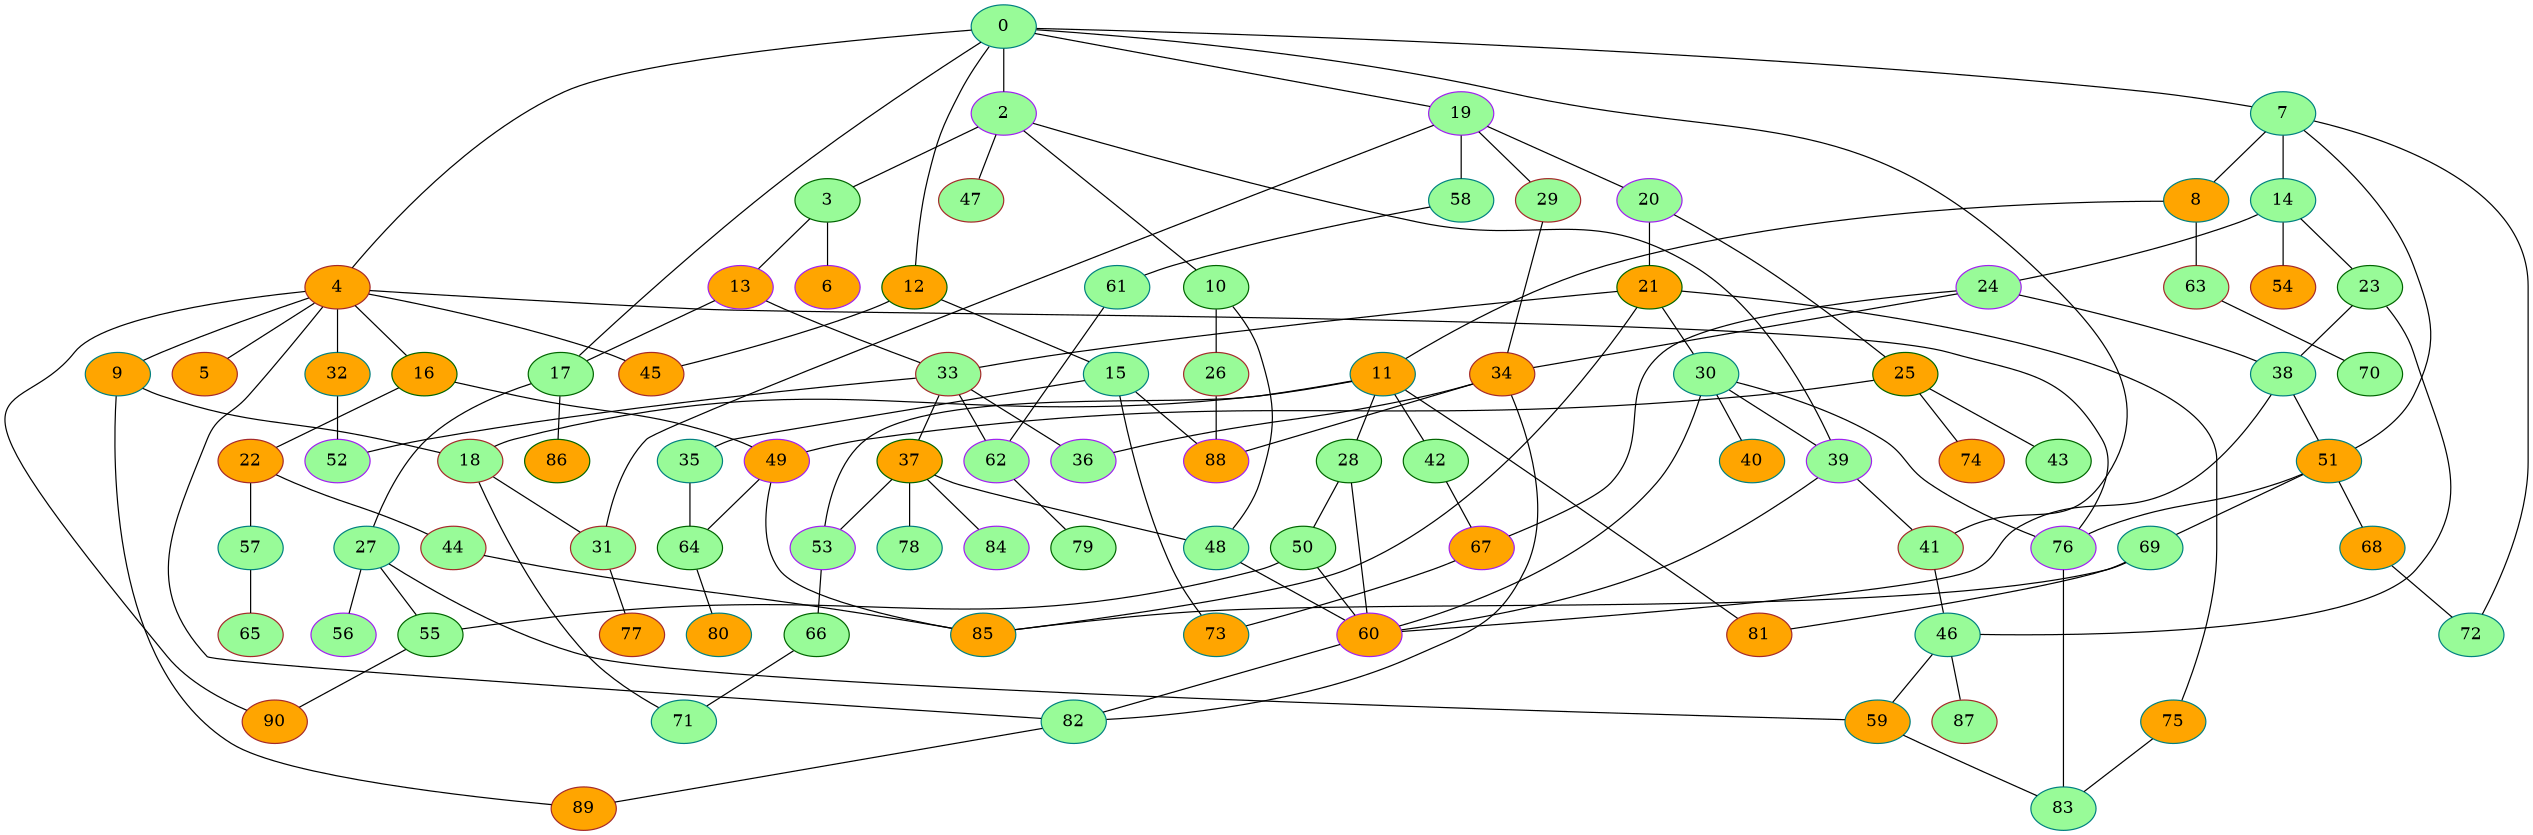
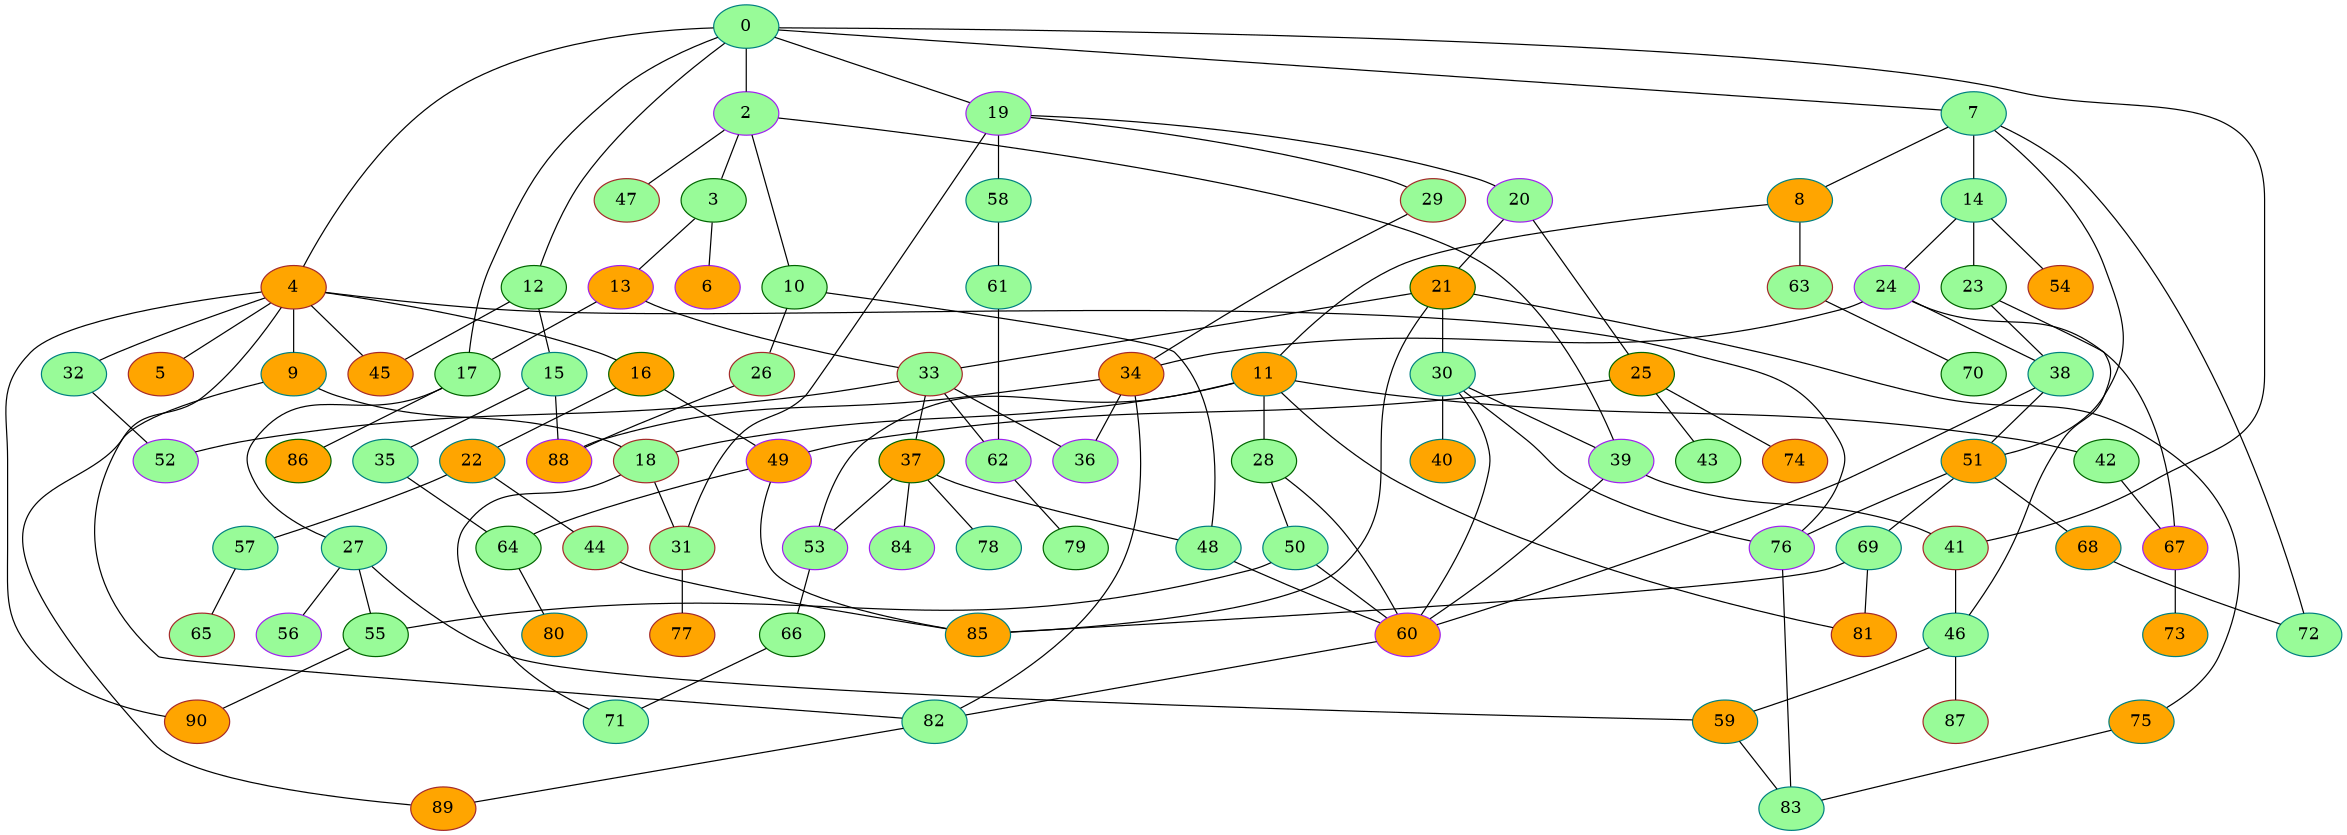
node "12": fillcolor orange -> palegreen
node "32": fillcolor orange -> palegreen
node "22": color brown -> teal
edge "15" -- "73": removed
node "50": color darkgreen -> teal
